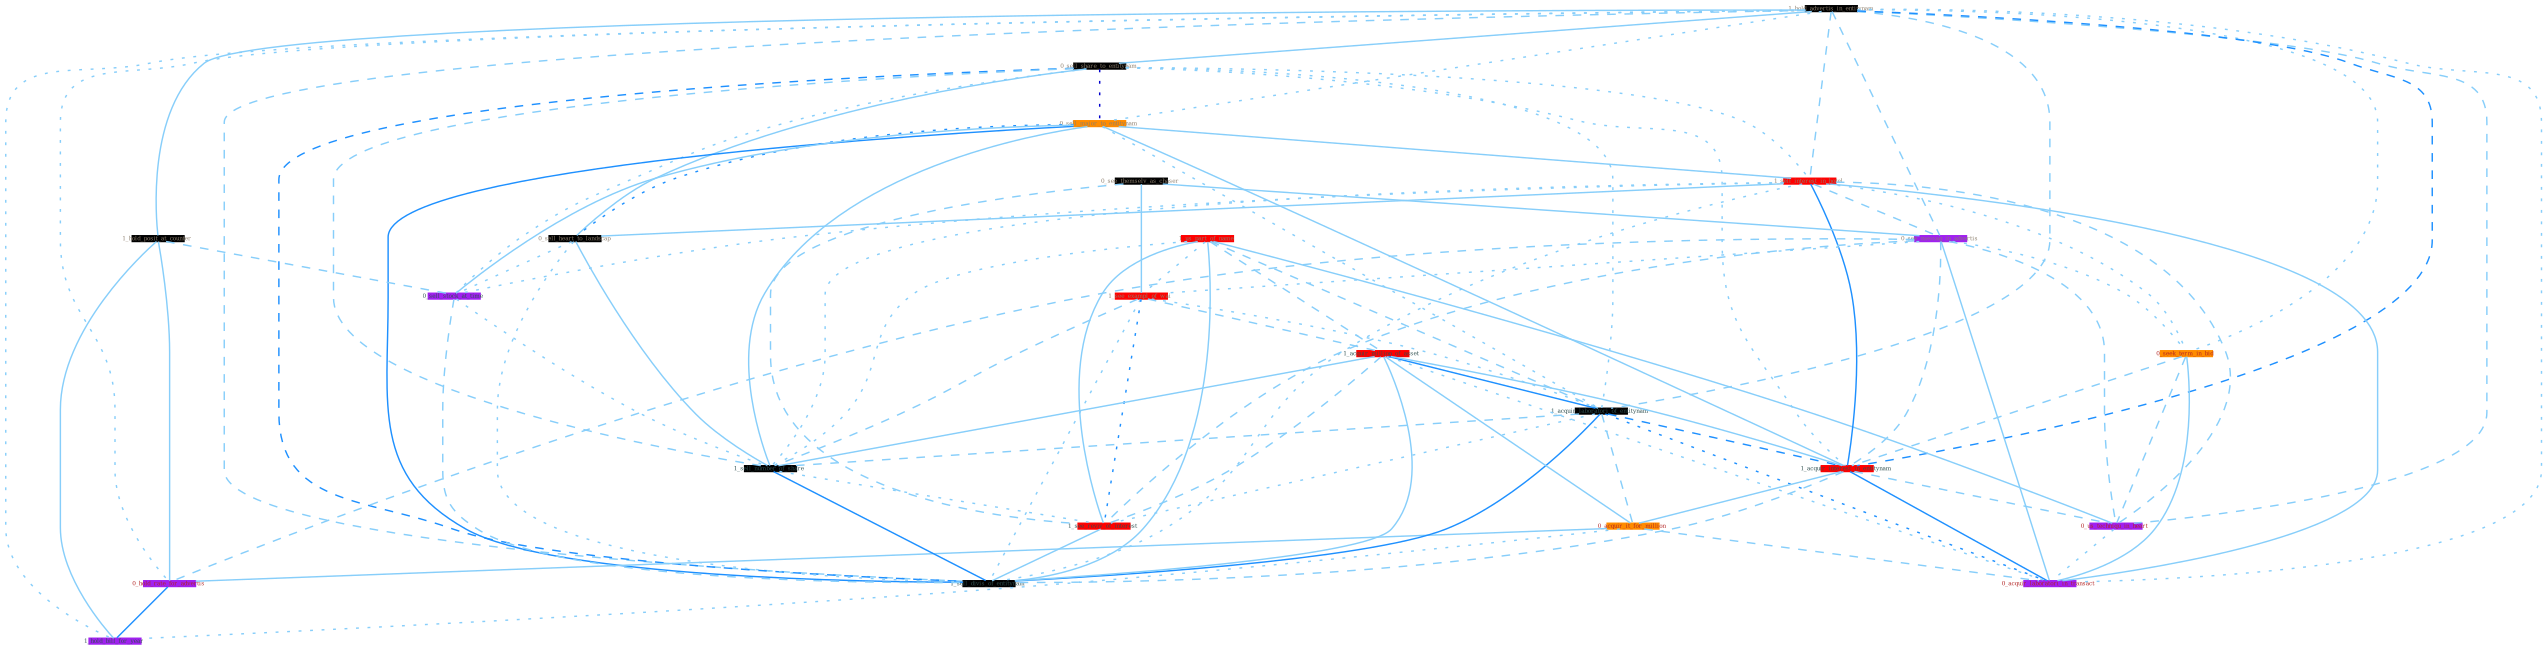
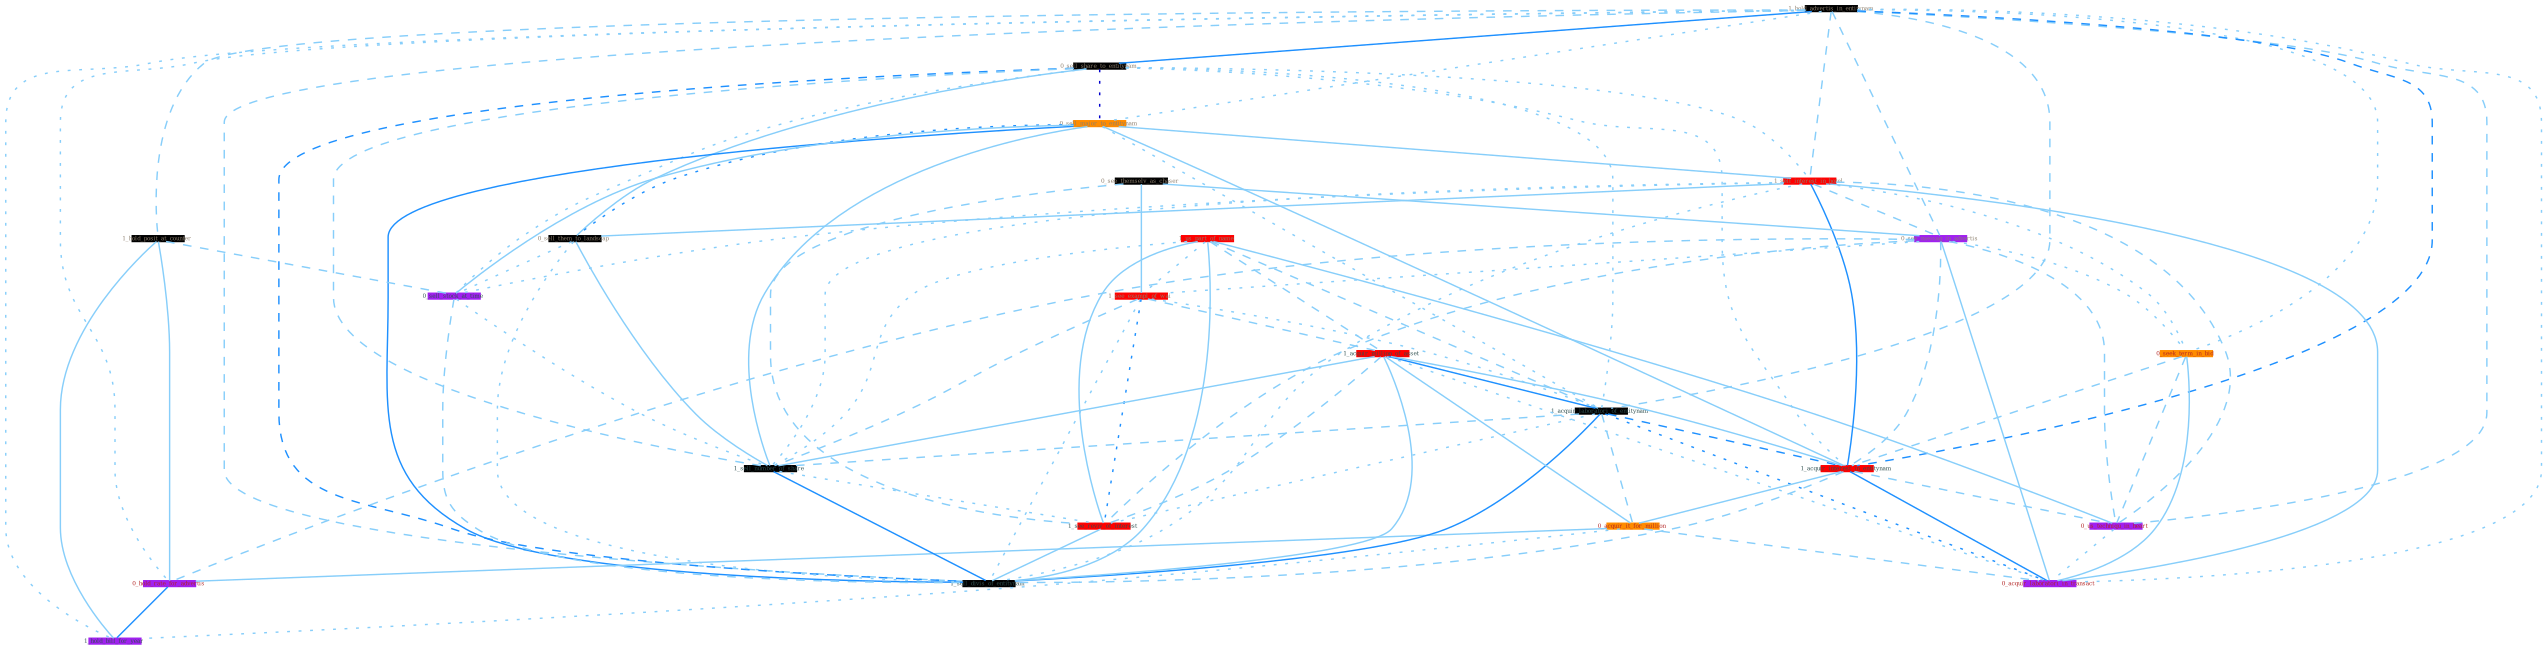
edge "1_hold_advertis_in_entitynam" -- "1_hold_posit_at_counter": style solid -> dashed
edge "1_hold_advertis_in_entitynam" -- "0_sell_share_to_entitynam": color #87cefa -> #1e90ff
node "0_sell_heart_to_landscap": label "0_sell_heart_to_landscap" -> "0_sell_them_to_landscap"
